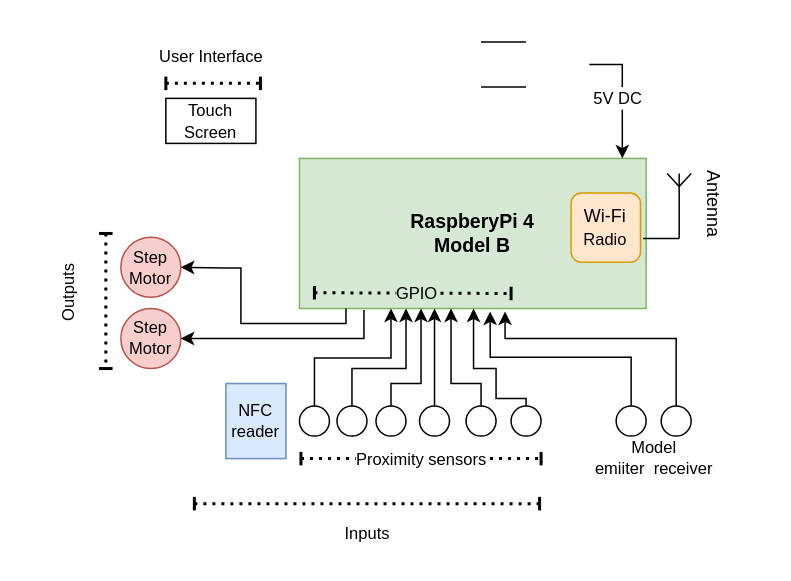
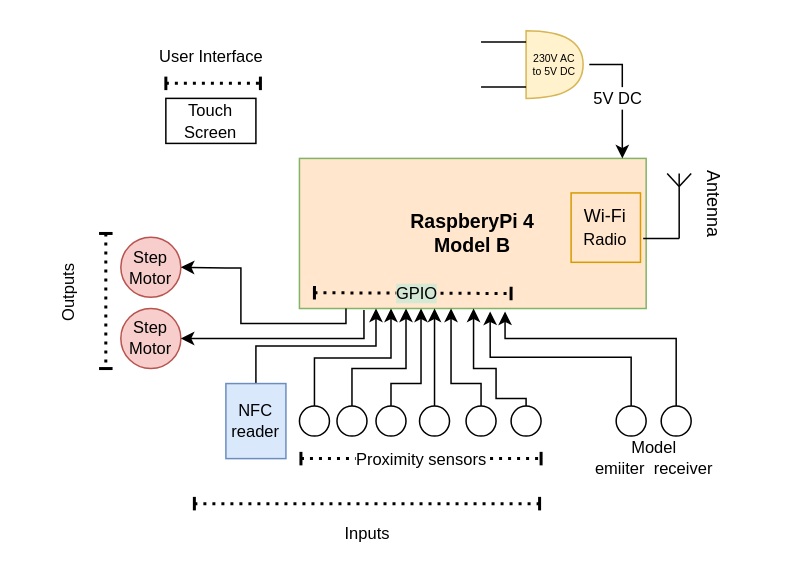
node "230V AC to 5V DC": added
node "Wi-Fi Radio": shape rounded rectangle -> rectangle
node "RaspberyPi 4 Model B": fillcolor #d5e8d4 -> #ffe6cc
edge "NFC reader" -> "RaspberyPi 4 Model B": added
